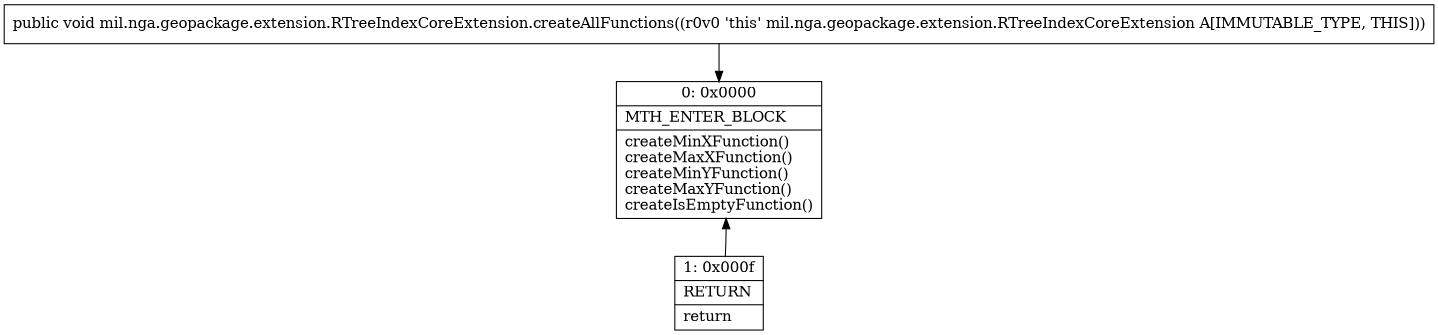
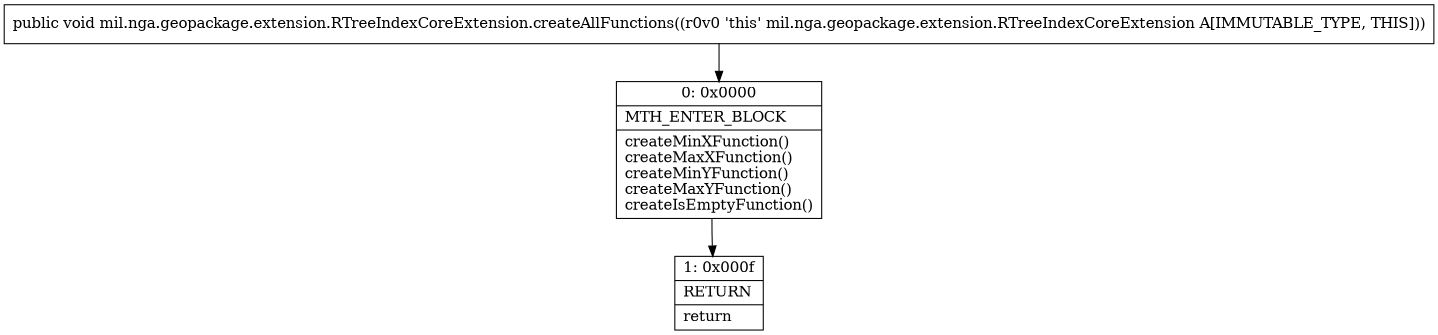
edge "1: 0x000f" -> "0: 0x0000": reversed
